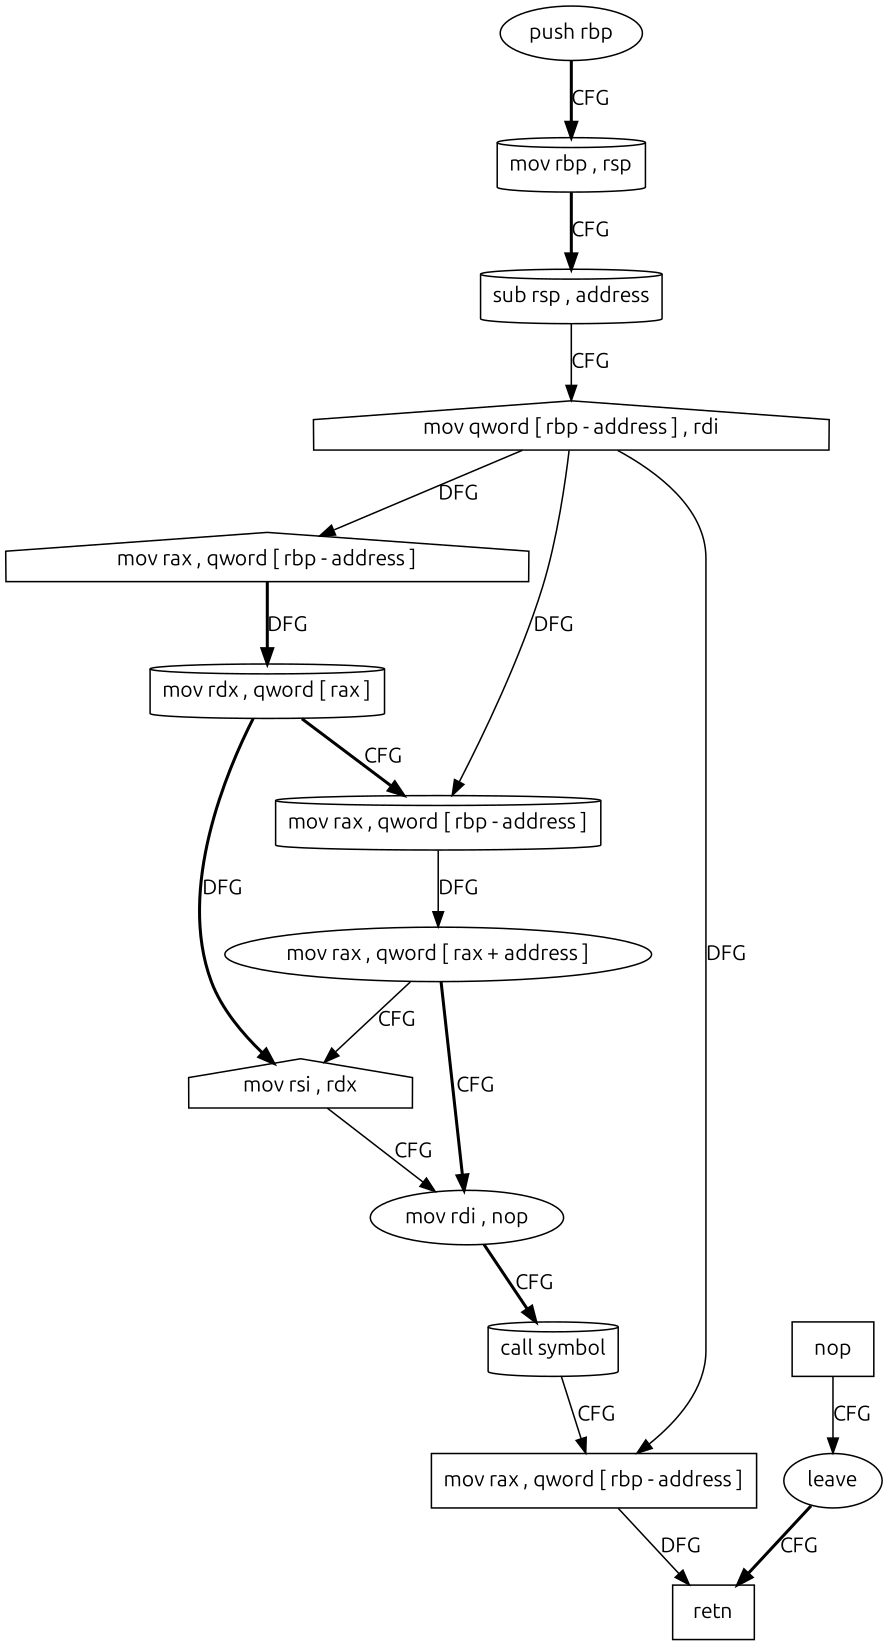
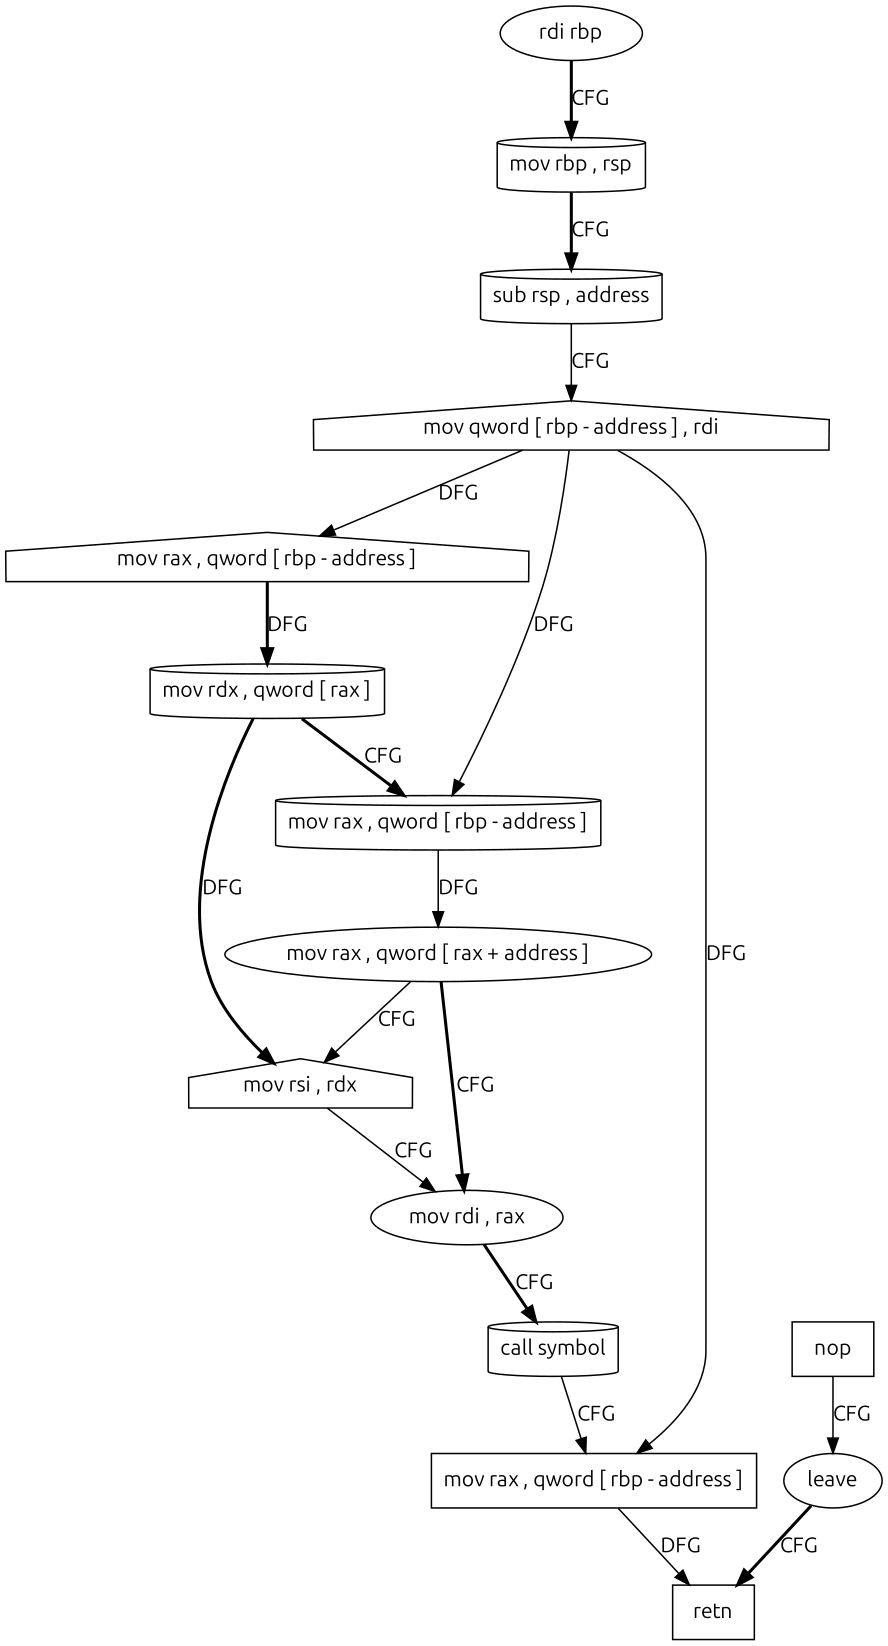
node "push rbp": label "push rbp" -> "rdi rbp"
node "mov rdi , nop": label "mov rdi , nop" -> "mov rdi , rax"
